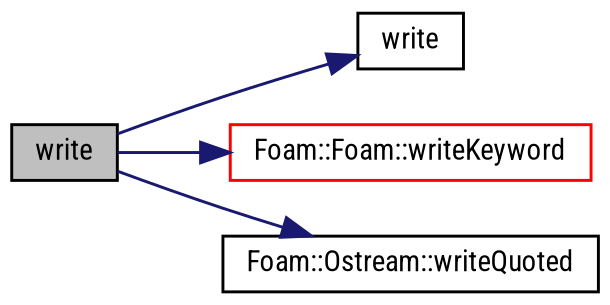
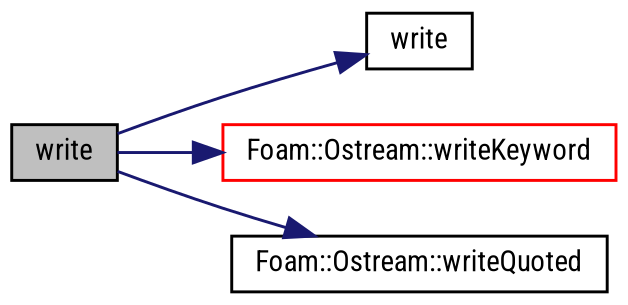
node "Foam::Foam::writeKeyword": label "Foam::Foam::writeKeyword" -> "Foam::Ostream::writeKeyword"
